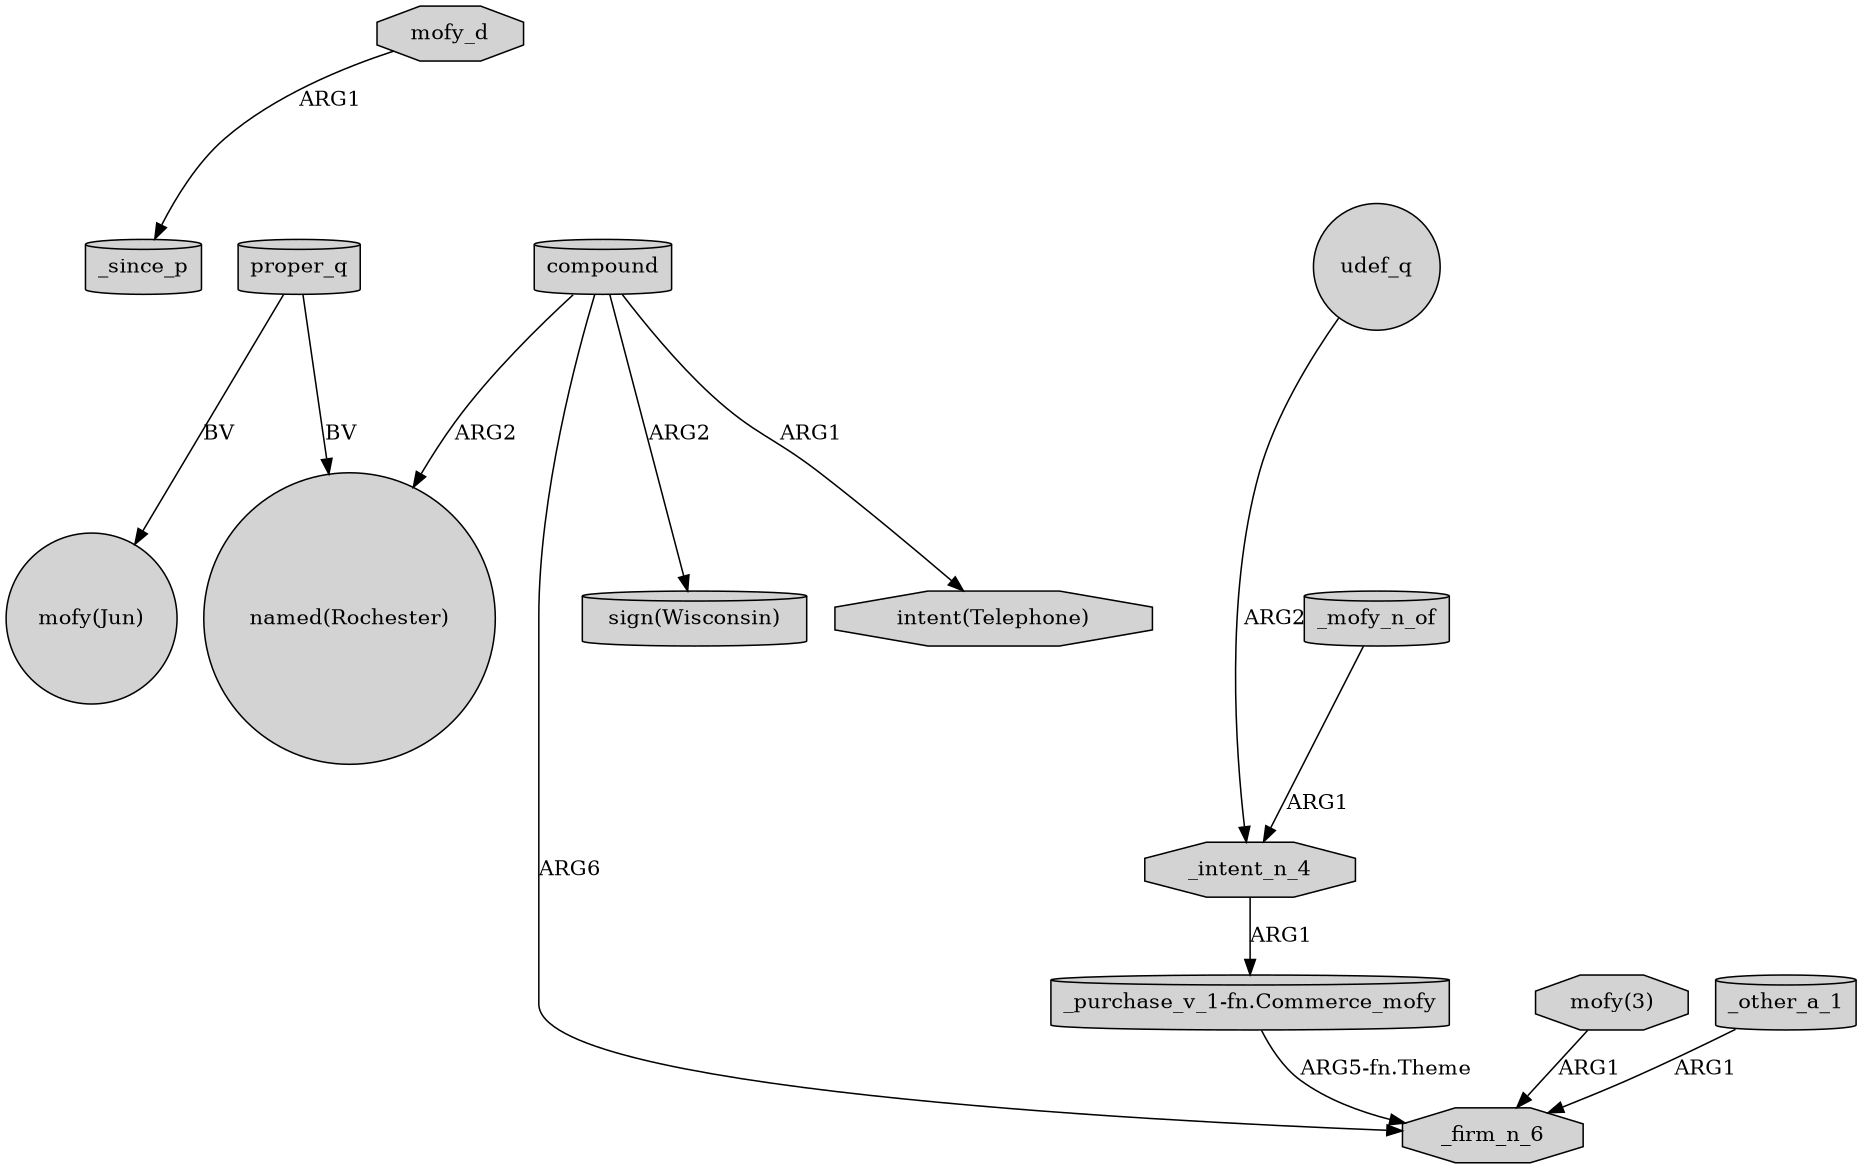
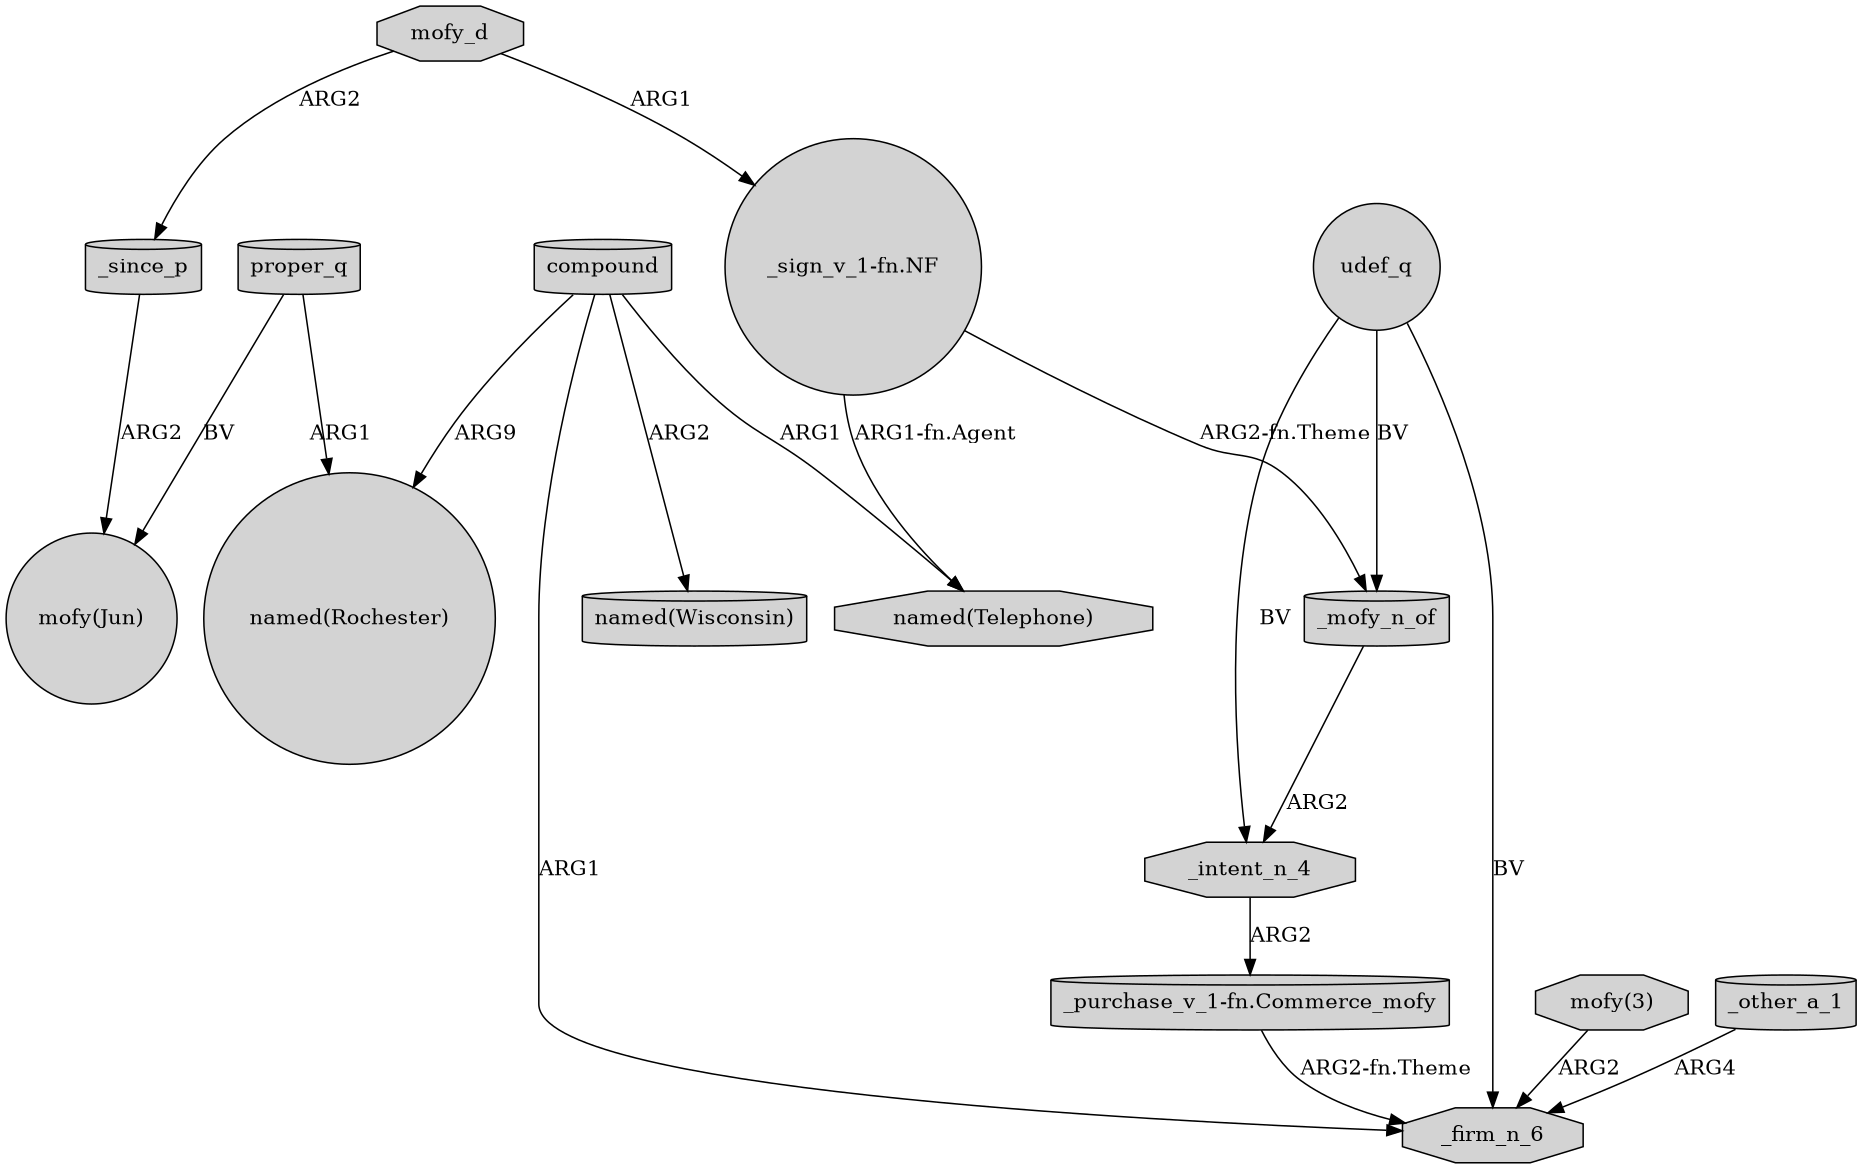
edge "mofy_d" -> "_since_p": label "ARG1" -> "ARG2"
node "_sign_v_1-fn.NF": added
edge "_since_p" -> "mofy(Jun)": added, label "ARG2"
edge "proper_q" -> "named(Rochester)": label "BV" -> "ARG1"
edge "compound" -> "named(Rochester)": label "ARG2" -> "ARG9"
edge "udef_q" -> "_mofy_n_of": added, label "BV"
node "sign(Wisconsin)": label "sign(Wisconsin)" -> "named(Wisconsin)"
node "intent(Telephone)": label "intent(Telephone)" -> "named(Telephone)"
edge "udef_q" -> "_intent_n_4": label "ARG2" -> "BV"
edge "udef_q" -> "_firm_n_6": added, label "BV"
edge "_mofy_n_of" -> "_intent_n_4": label "ARG1" -> "ARG2"
edge "compound" -> "_firm_n_6": label "ARG6" -> "ARG1"
edge "_intent_n_4" -> "_purchase_v_1-fn.Commerce_mofy": label "ARG1" -> "ARG2"
edge "_purchase_v_1-fn.Commerce_mofy" -> "_firm_n_6": label "ARG5-fn.Theme" -> "ARG2-fn.Theme"
edge "mofy(3)" -> "_firm_n_6": label "ARG1" -> "ARG2"
edge "_other_a_1" -> "_firm_n_6": label "ARG1" -> "ARG4"
